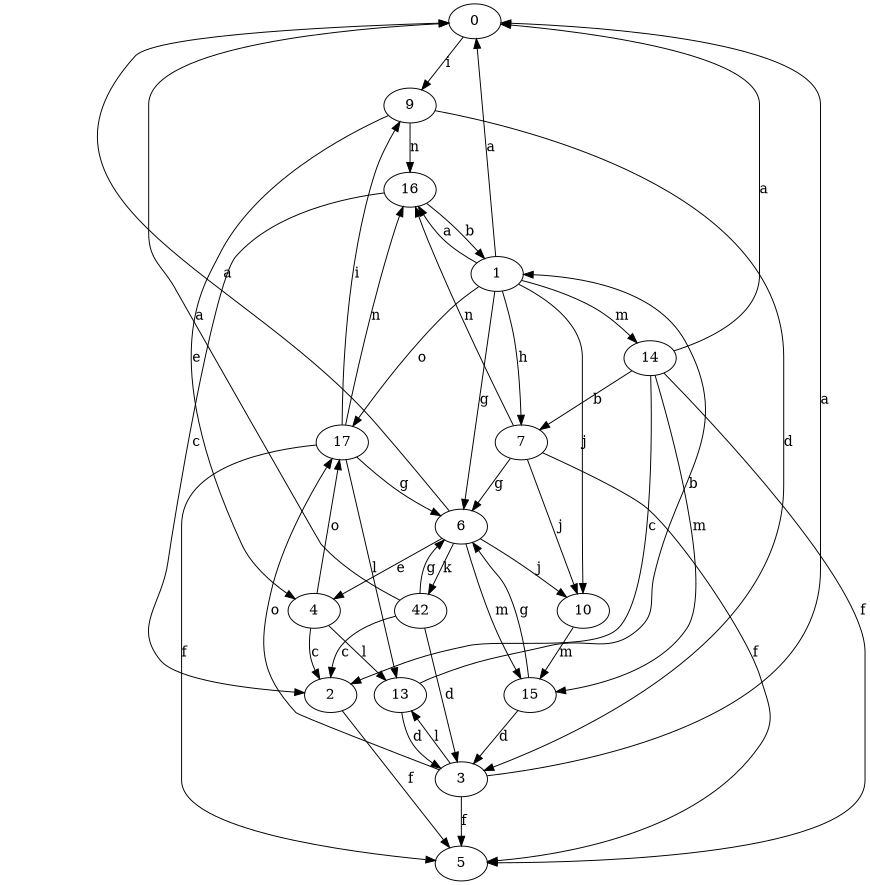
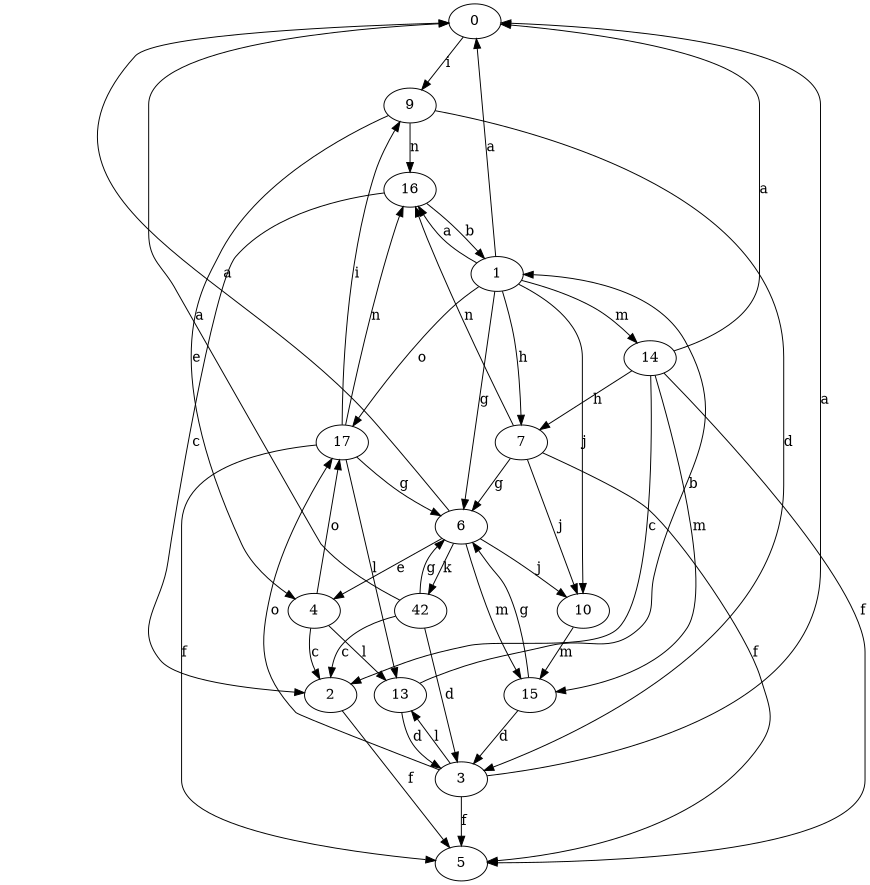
edge "14" -> "7": label "b" -> "h"
